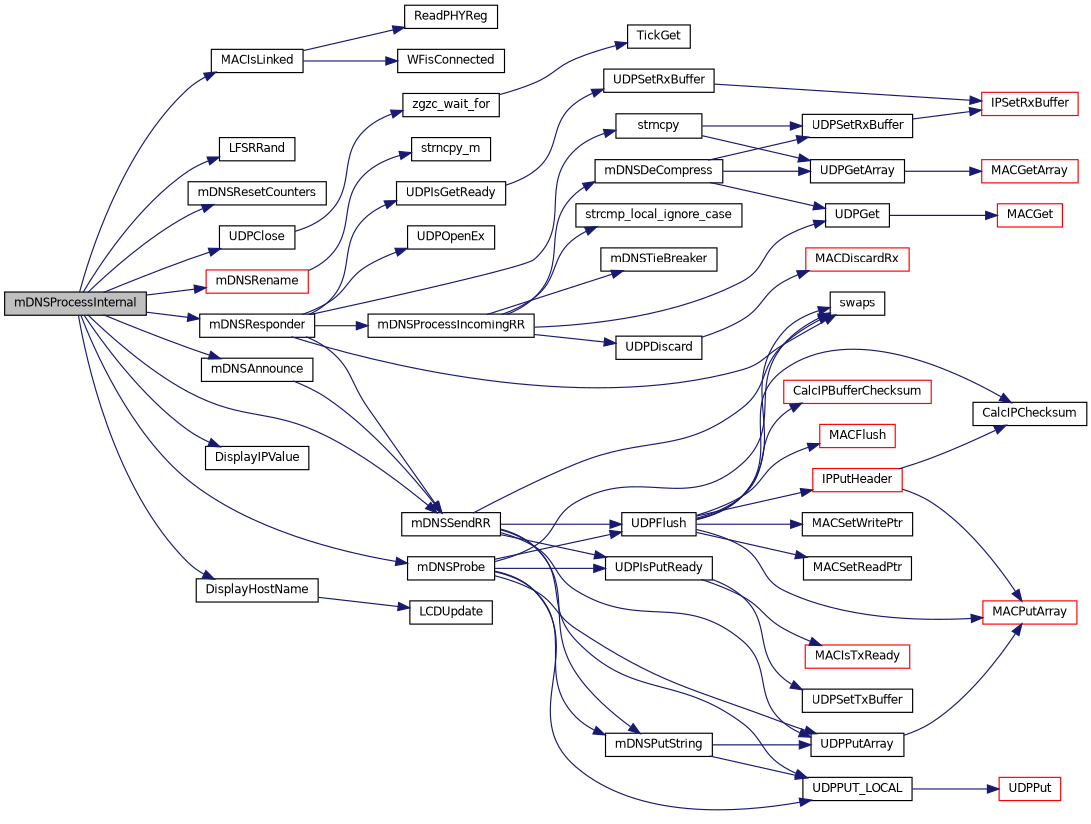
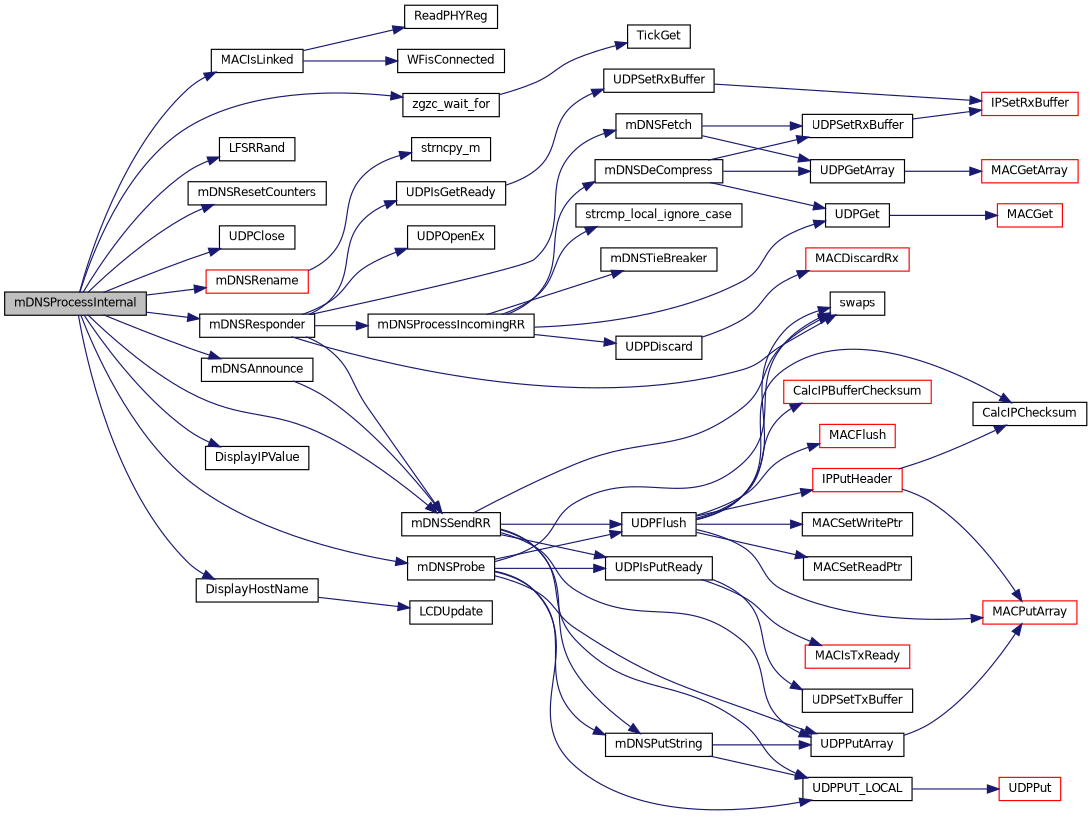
node "strncpy": label "strncpy" -> "mDNSFetch"
edge "UDPClose" -> "zgzc_wait_for": now "mDNSProcessInternal" -> "zgzc_wait_for"
